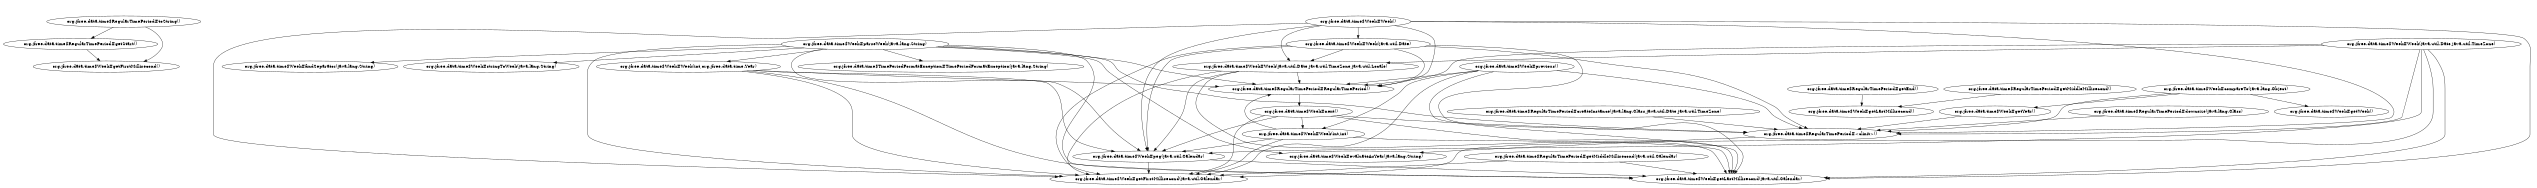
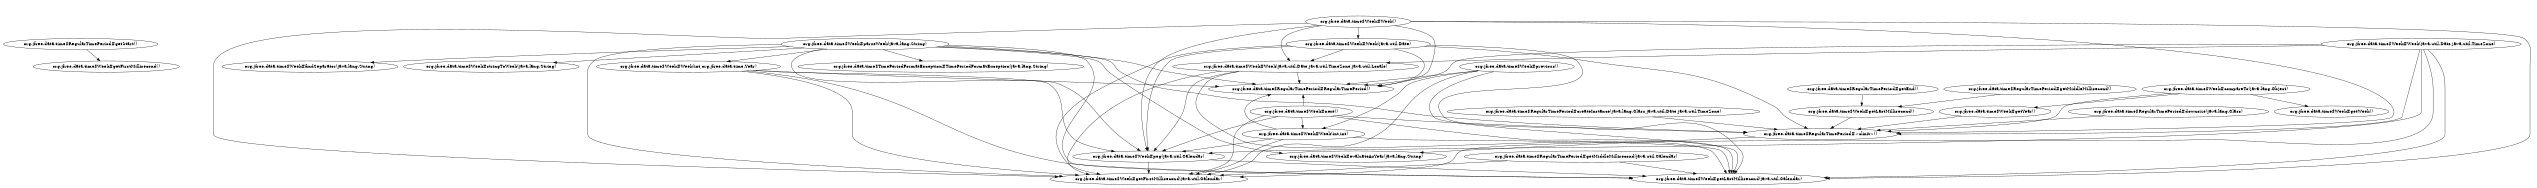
node "org.jfree.data.time$RegularTimePeriod#toString()": removed
edge "org.jfree.data.time$Week#previous()" -> "org.jfree.data.time$RegularTimePeriod#<clinit>()": now "org.jfree.data.time$Week#getLastMillisecond()" -> "org.jfree.data.time$RegularTimePeriod#<clinit>()"
edge "org.jfree.data.time$RegularTimePeriod#RegularTimePeriod()" -> "org.jfree.data.time$Week#next()": reversed
